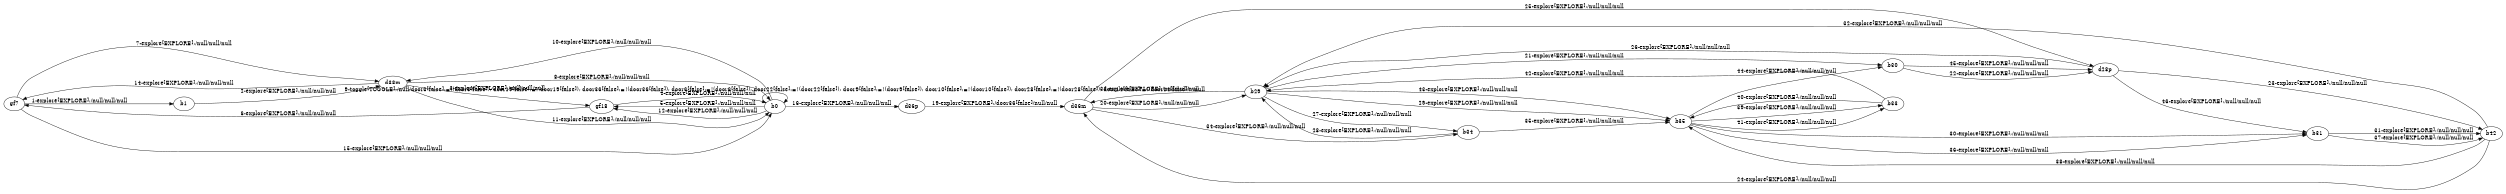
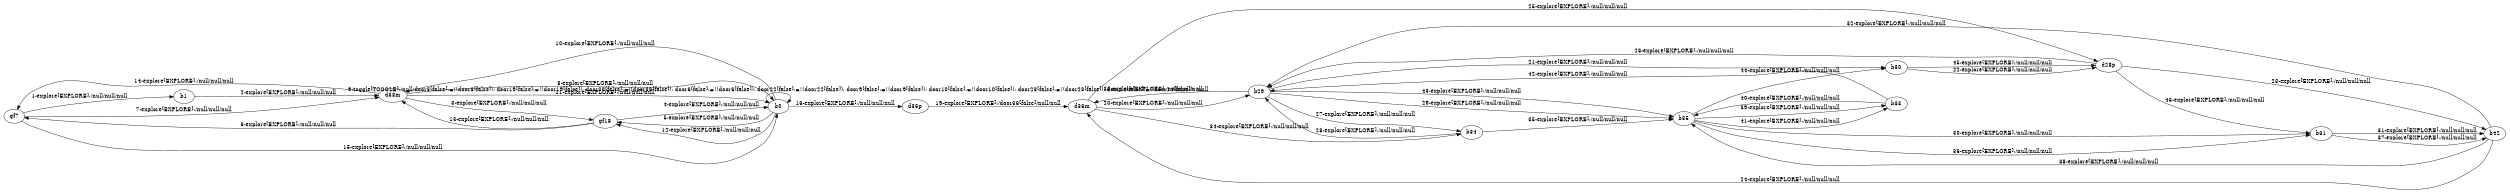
edge "gf18" -> "d38m": added, label "13-explore[EXPLORE];/null/null/null"
